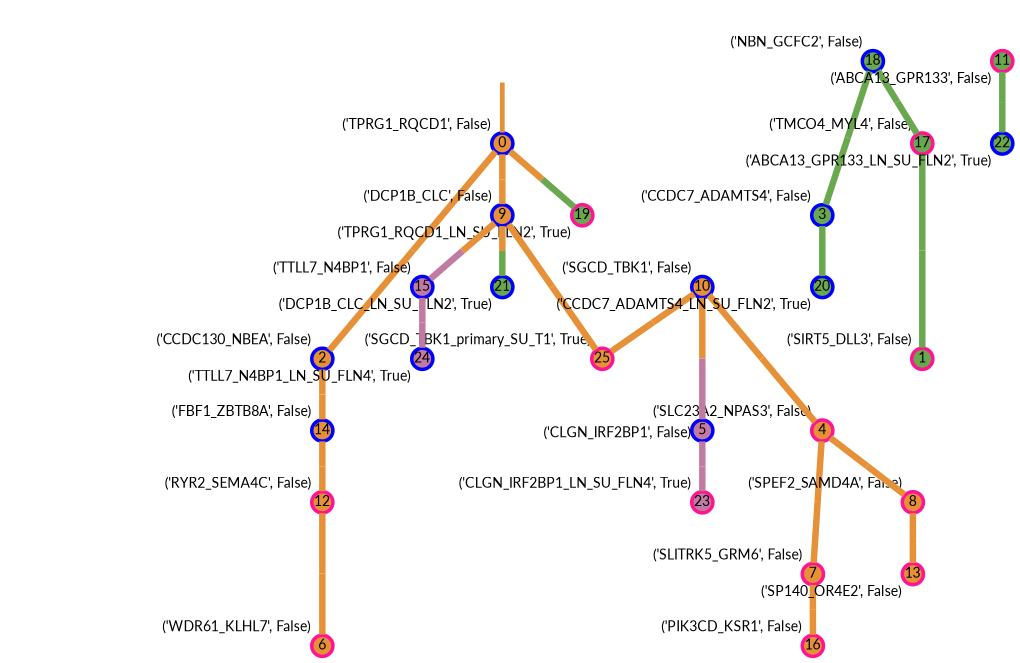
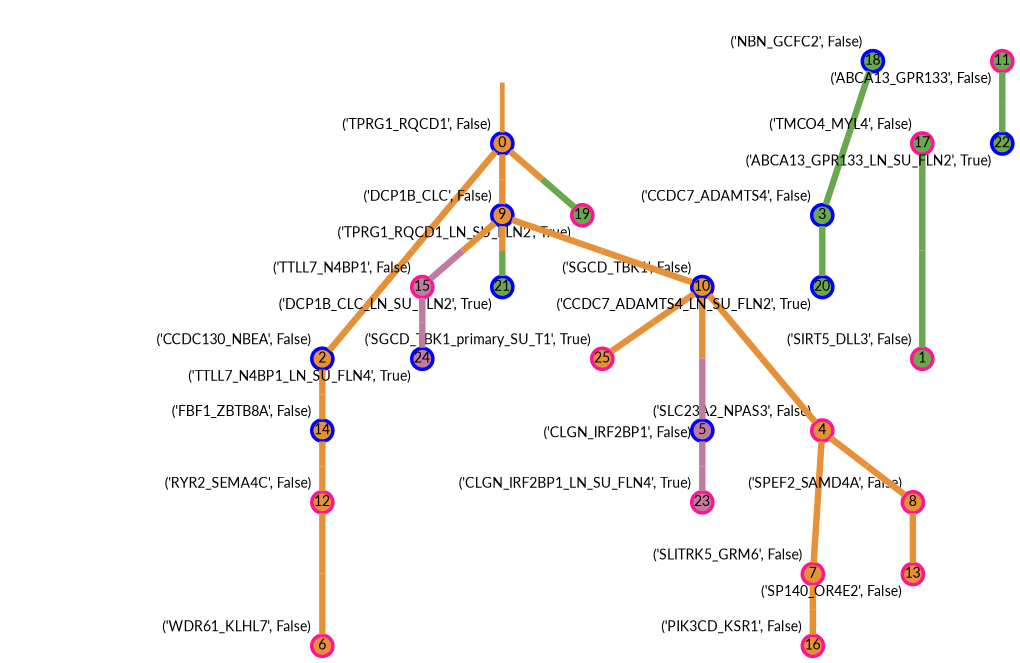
edge "18 ('NBN_GCFC2', False)" -> "17 ('TMCO4_MYL4', False)": removed
node "15 ('TTLL7_N4BP1', False)": color blue -> deeppink
edge "9 ('DCP1B_CLC', False)" -> "25 ('SGCD_TBK1_primary_SU_T1', True)": now "9 ('DCP1B_CLC', False)" -> "10 ('SGCD_TBK1', False)"
